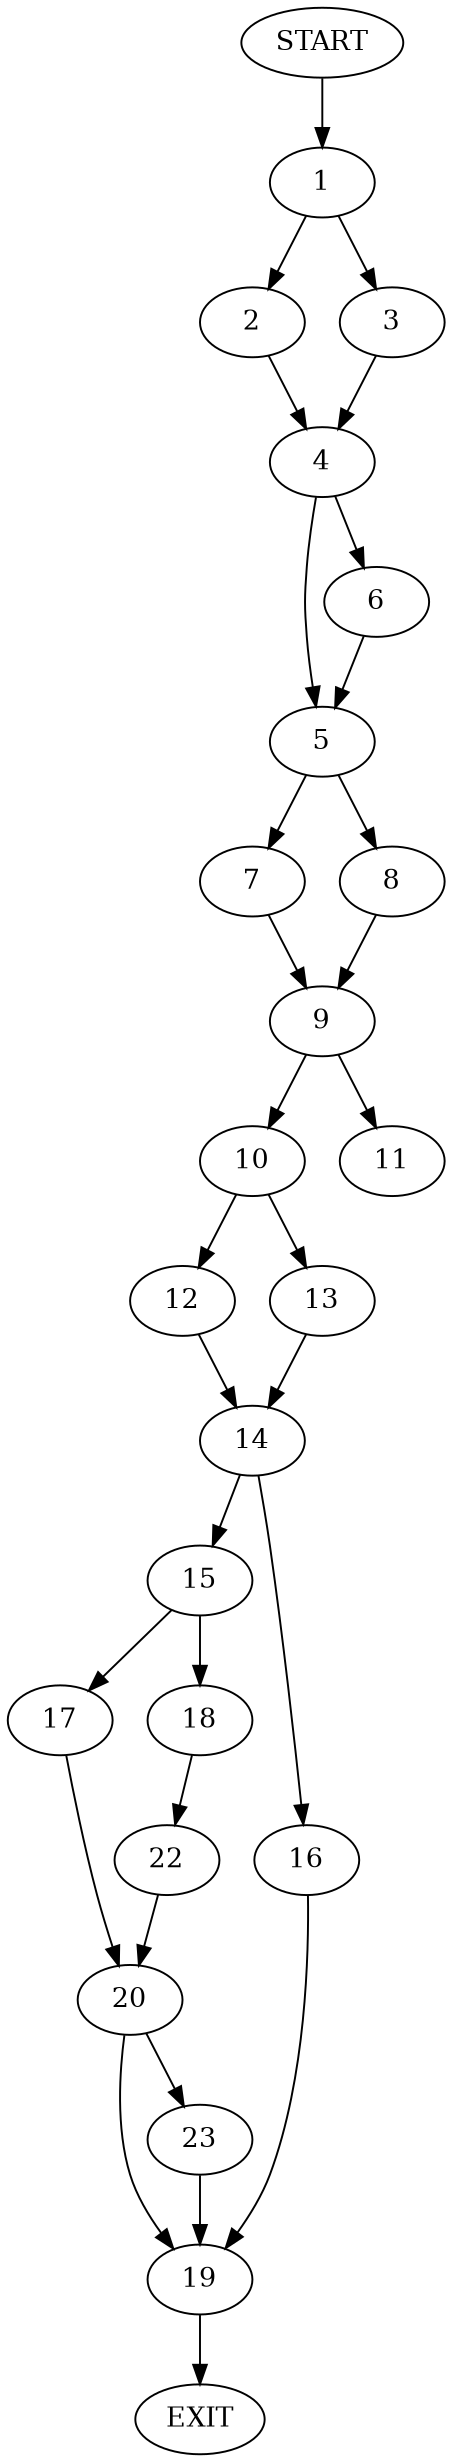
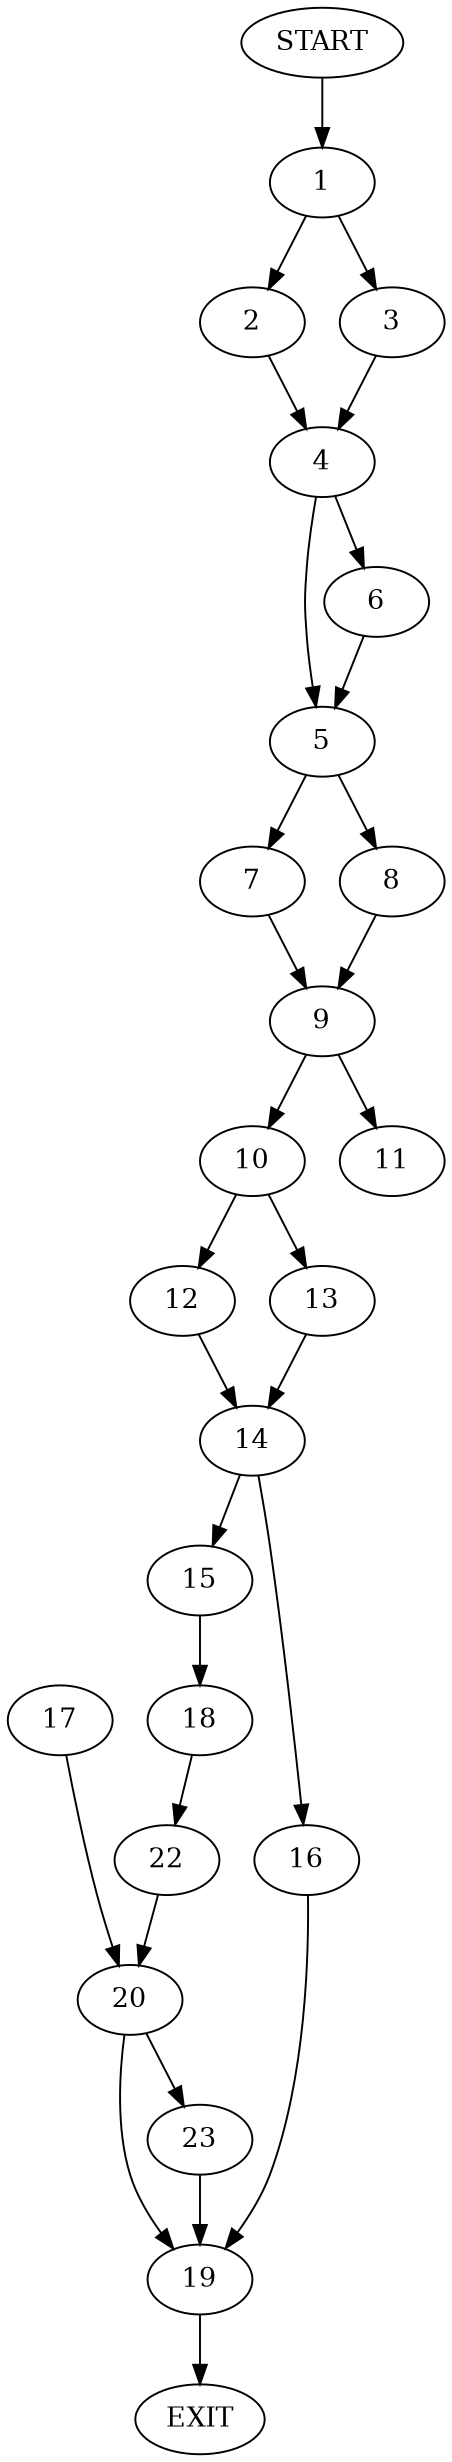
edge "15" -> "17": removed
